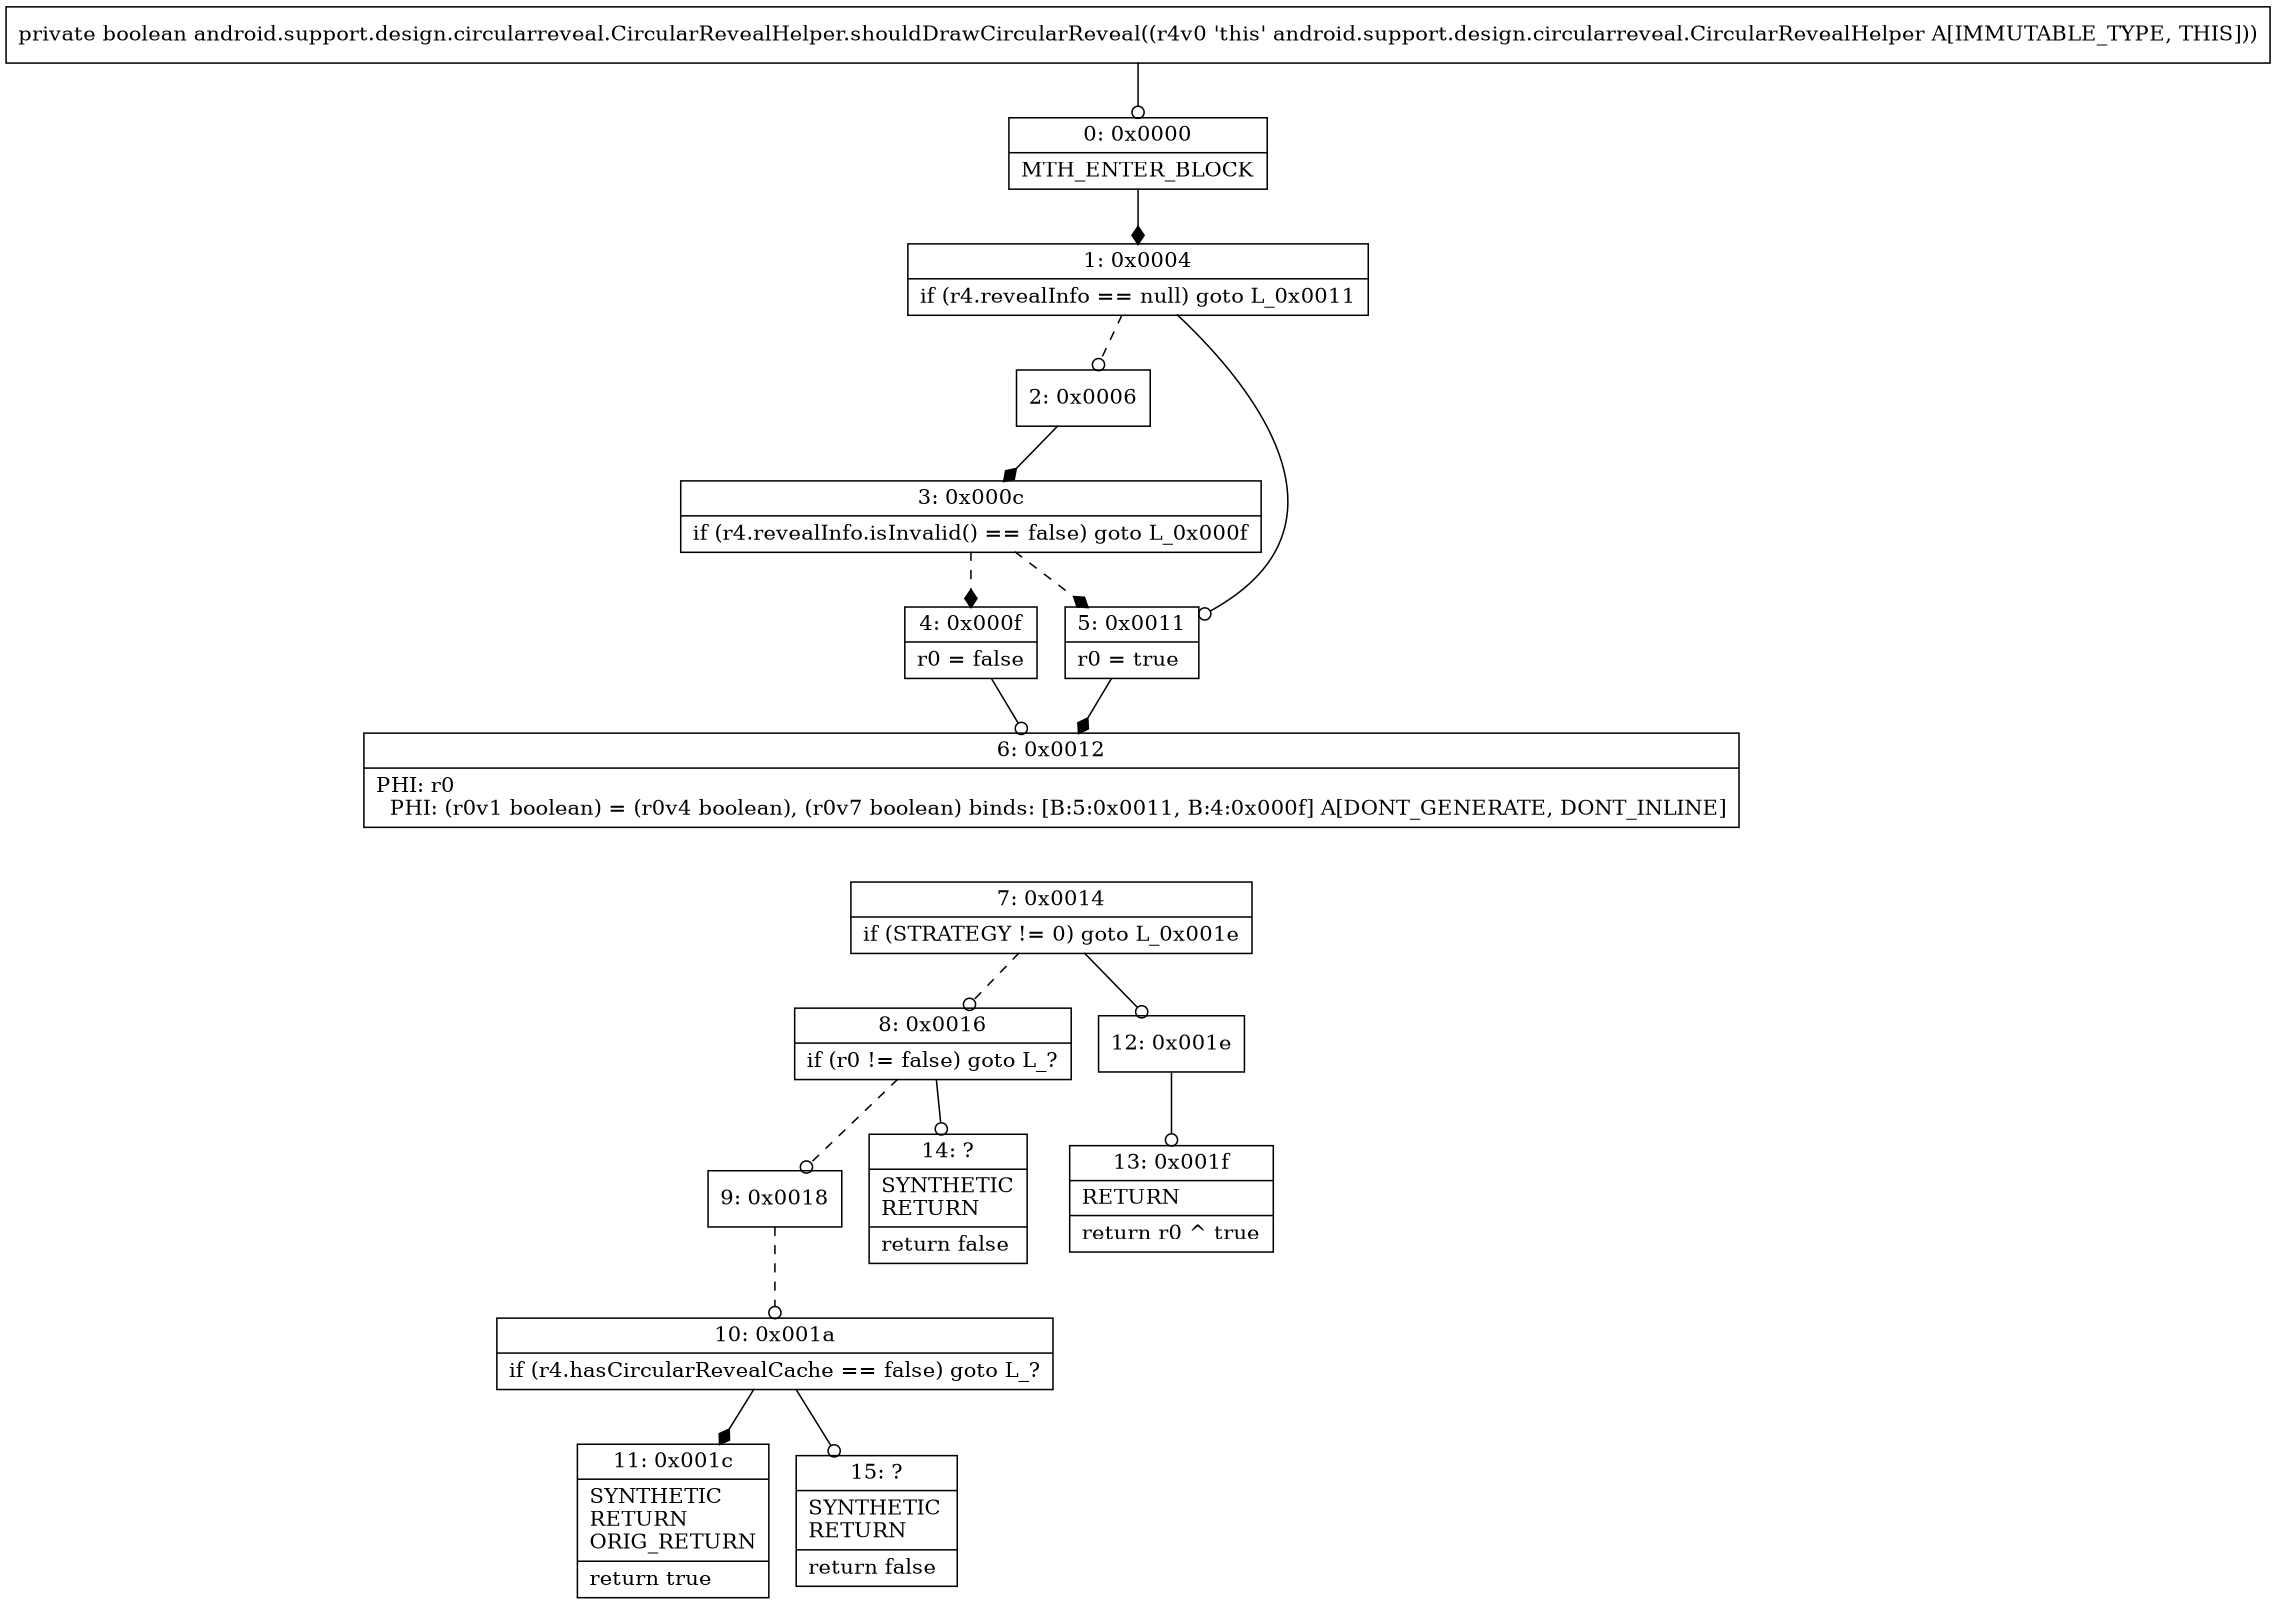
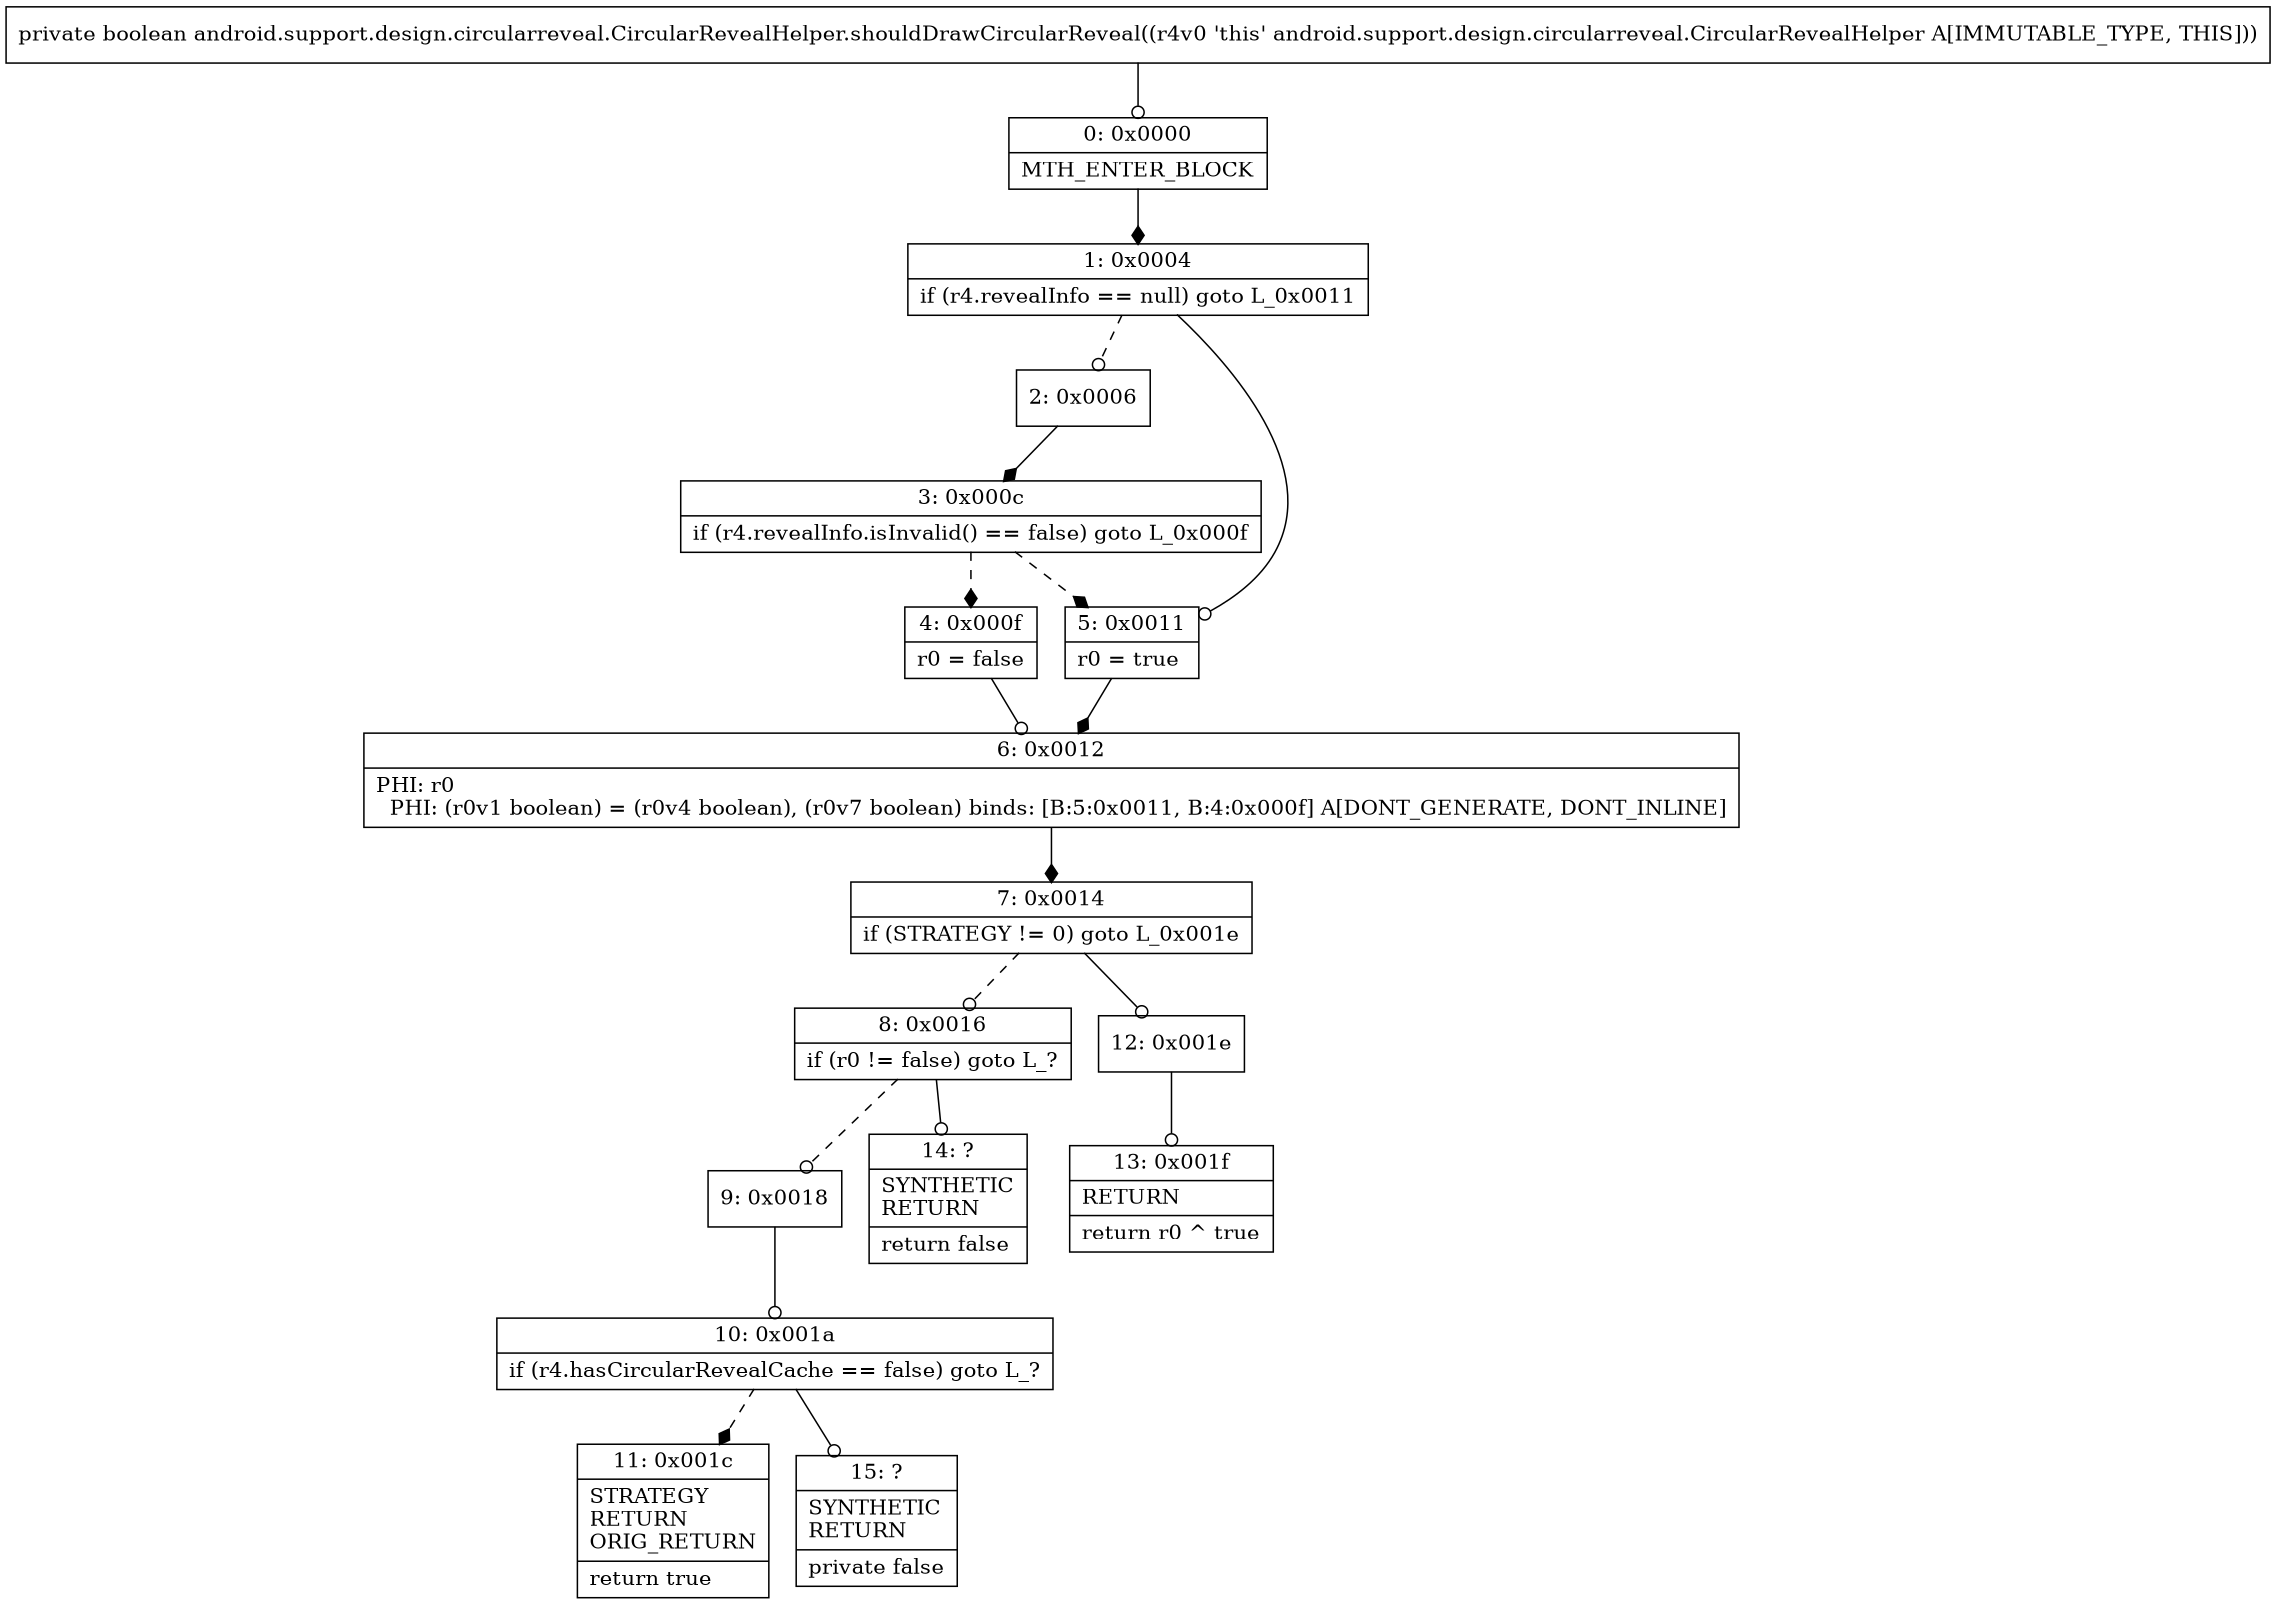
edge "6: 0x0012" -> "7: 0x0014": added
edge "9: 0x0018" -> "10: 0x001a": style dashed -> solid
edge "10: 0x001a" -> "11: 0x001c": style solid -> dashed
node "11: 0x001c": text "SYNTHETIC" -> "STRATEGY"
node "15: ?": text "return false" -> "private false"
